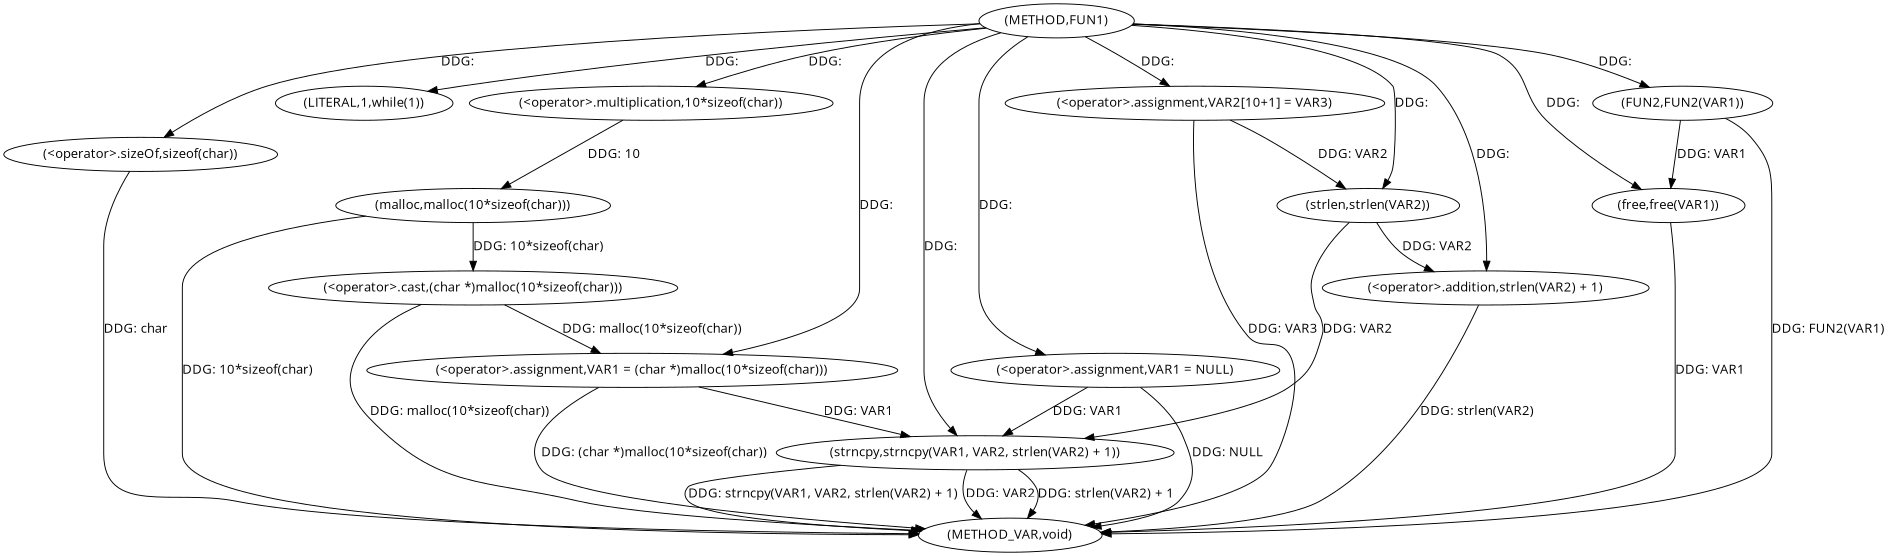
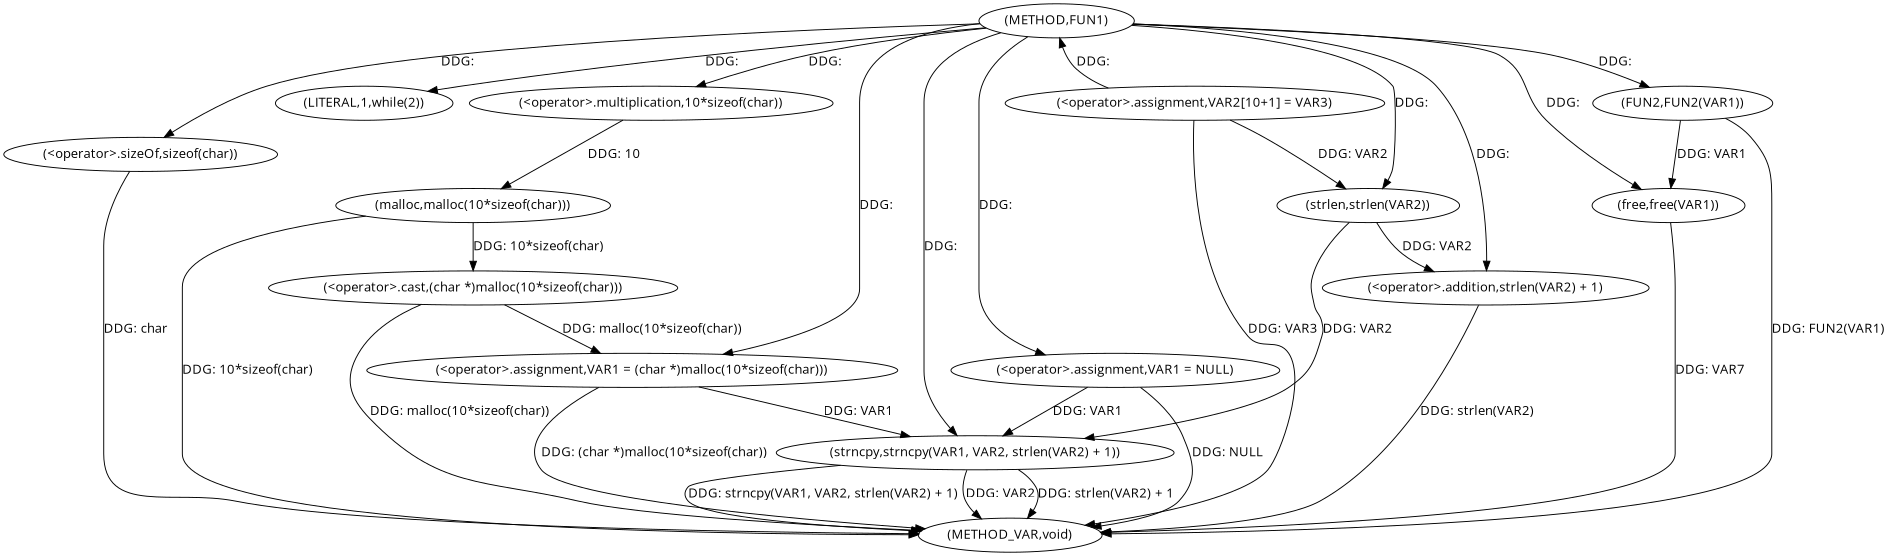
edge "(METHOD,FUN1)" -> "(<operator>.assignment,VAR2[10+1] = VAR3)": reversed
node "(LITERAL,1,while(1))": label "(LITERAL,1,while(1))" -> "(LITERAL,1,while(2))"
edge "(free,free(VAR1))" -> "(METHOD_VAR,void)": label "DDG: VAR1" -> "DDG: VAR7"
